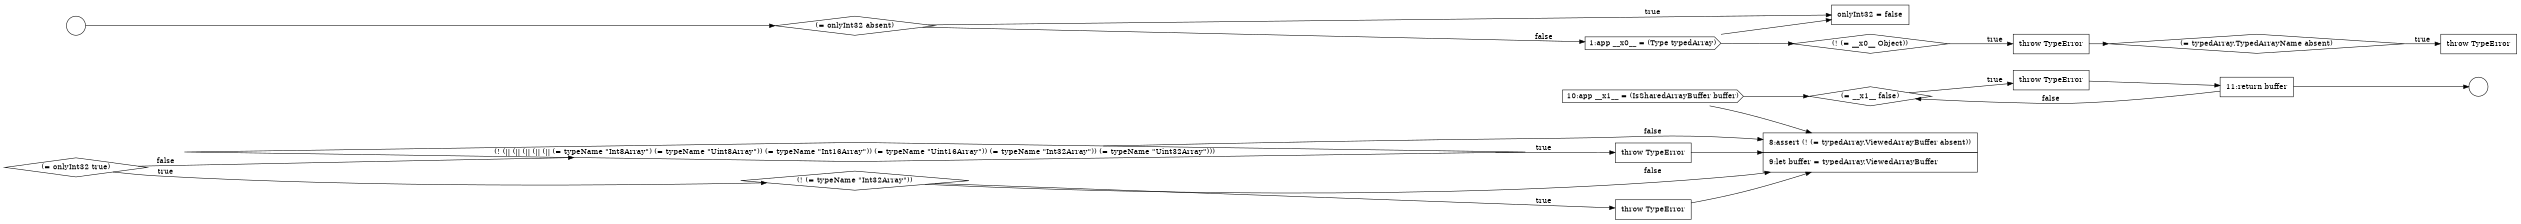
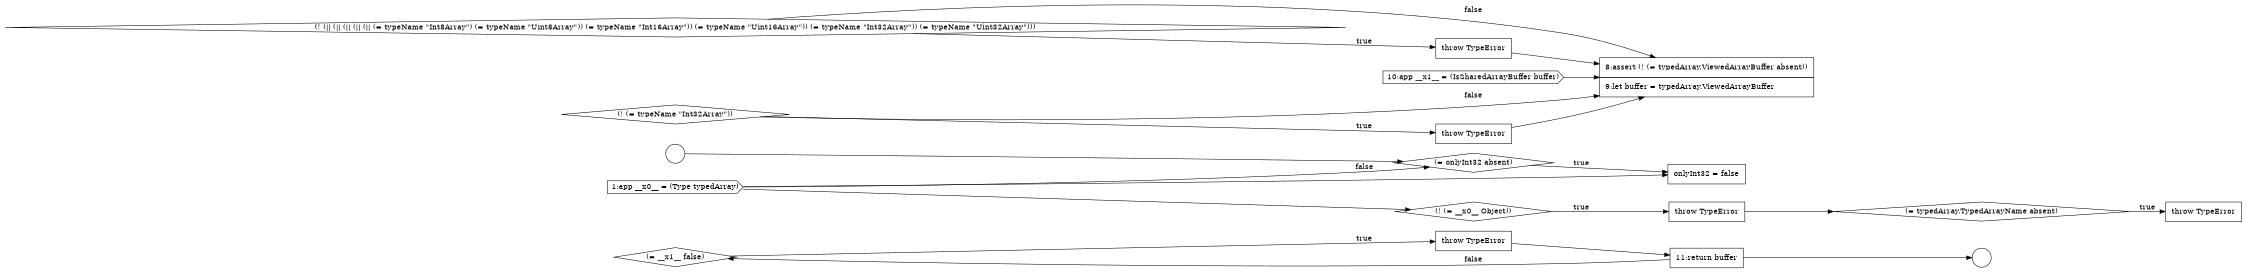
edge "(= onlyInt32 absent)" -> "1:app __x0__ = (Type typedArray)": reversed
edge "10:app __x1__ = (IsSharedArrayBuffer buffer)" -> "(= __x1__ false)": removed
node "(= onlyInt32 true)": removed
